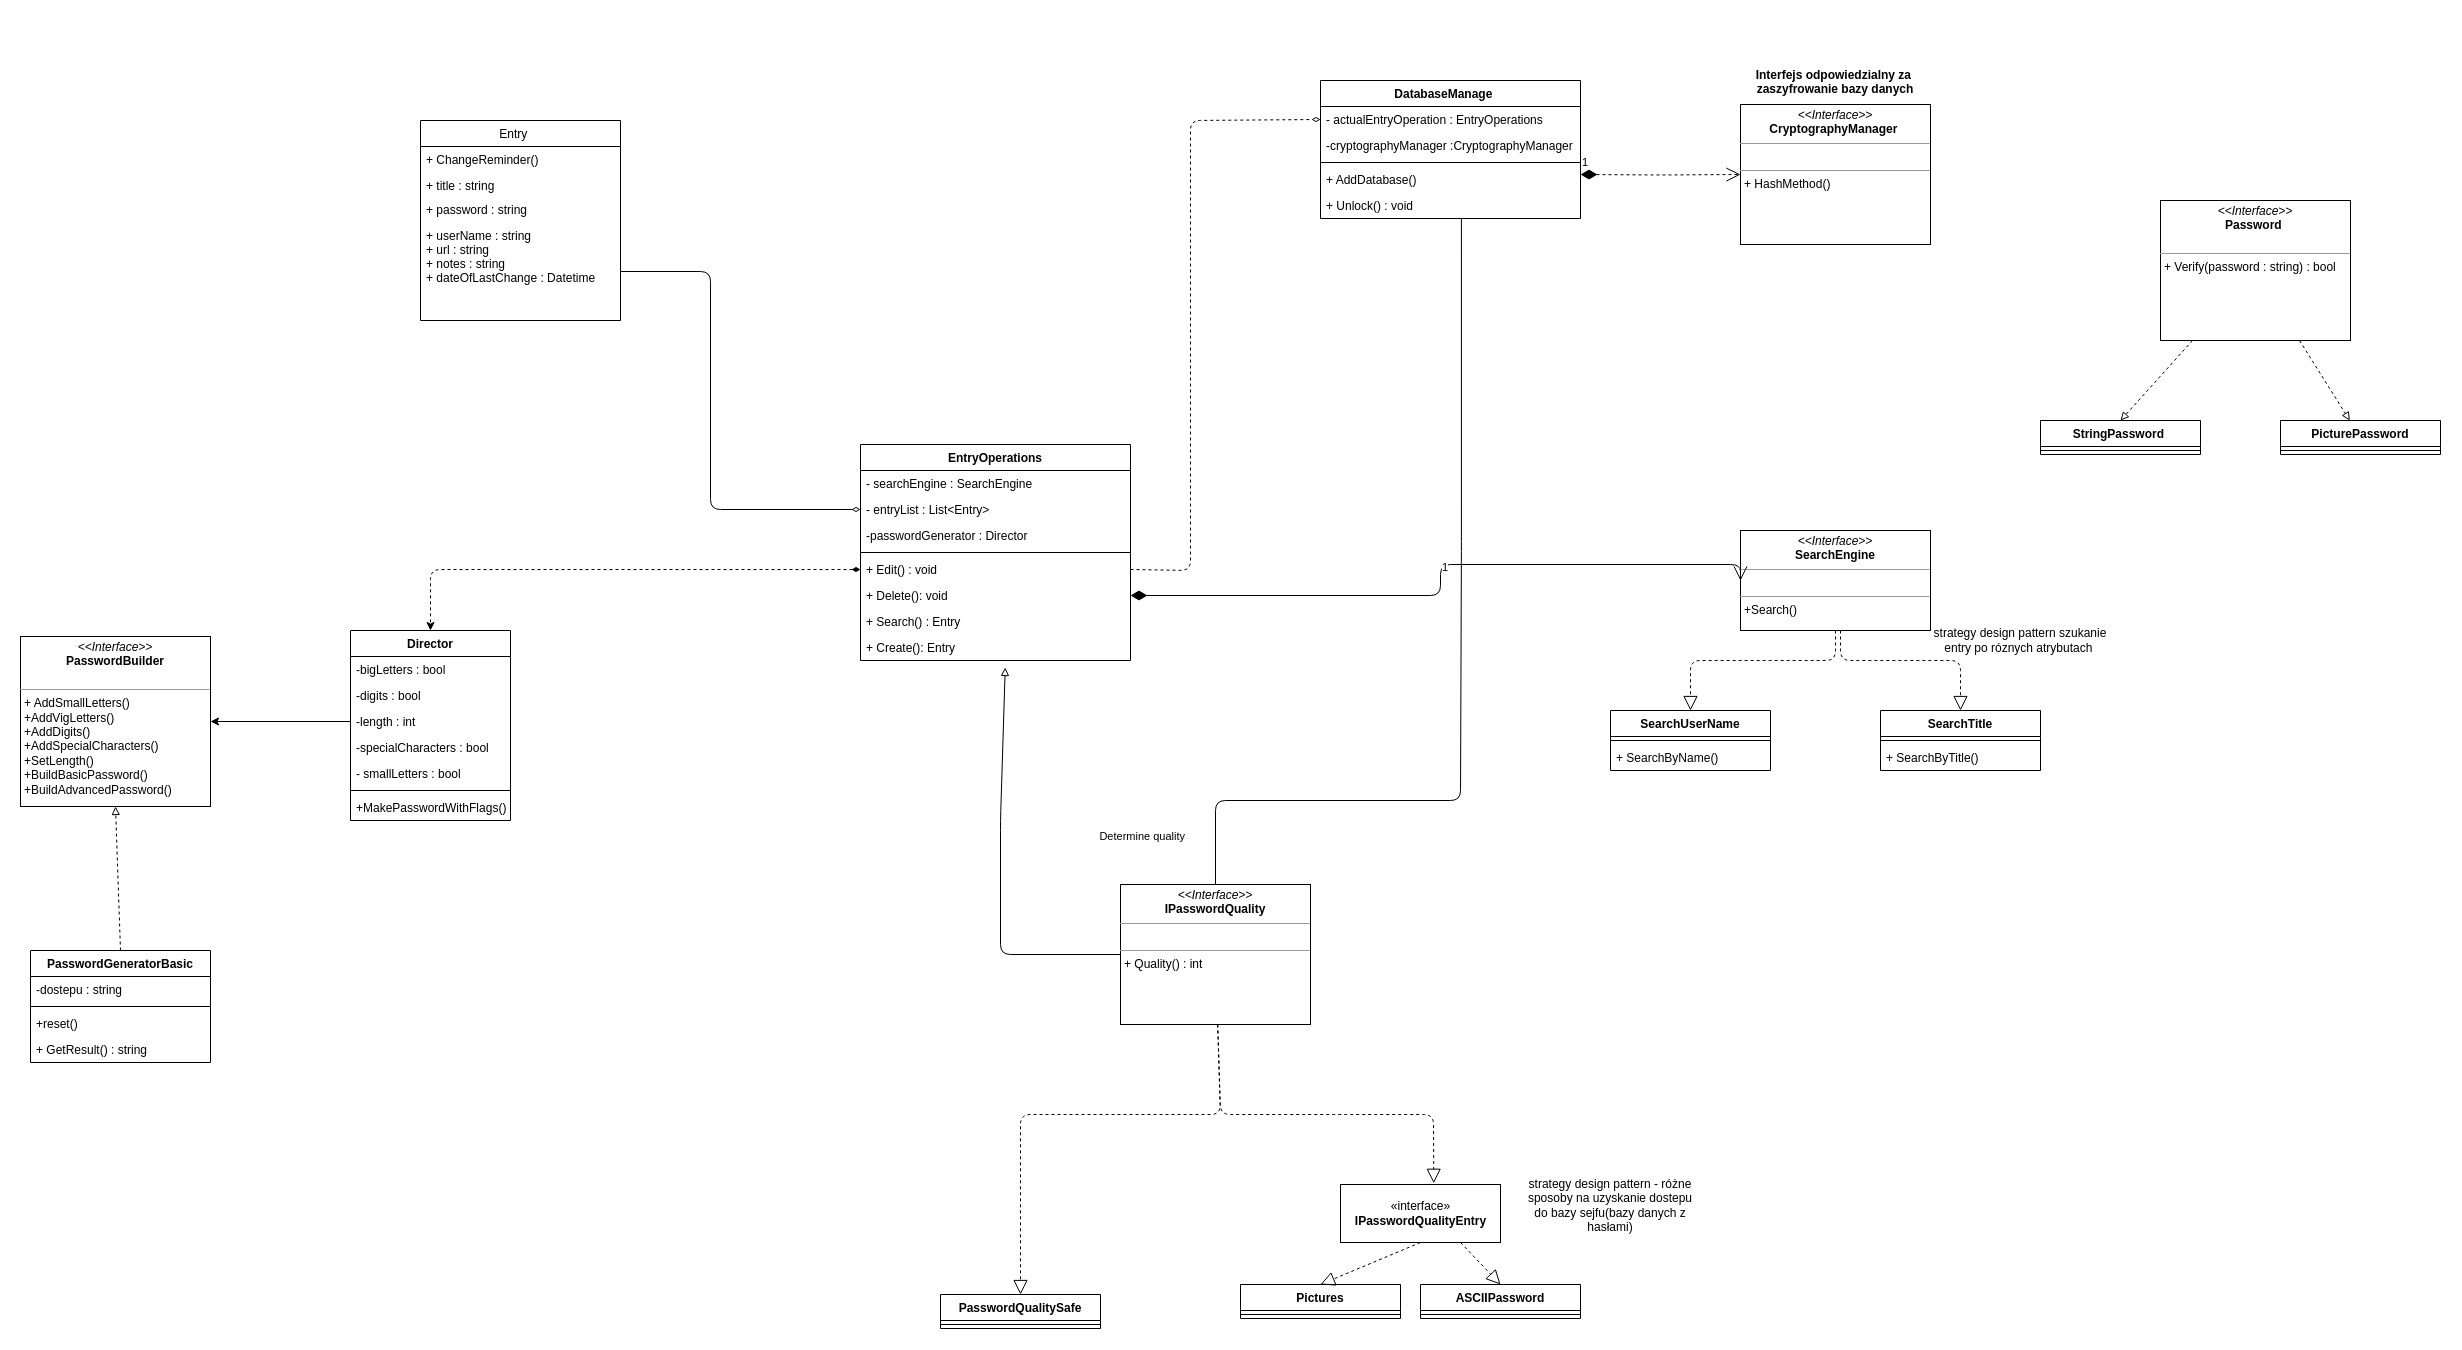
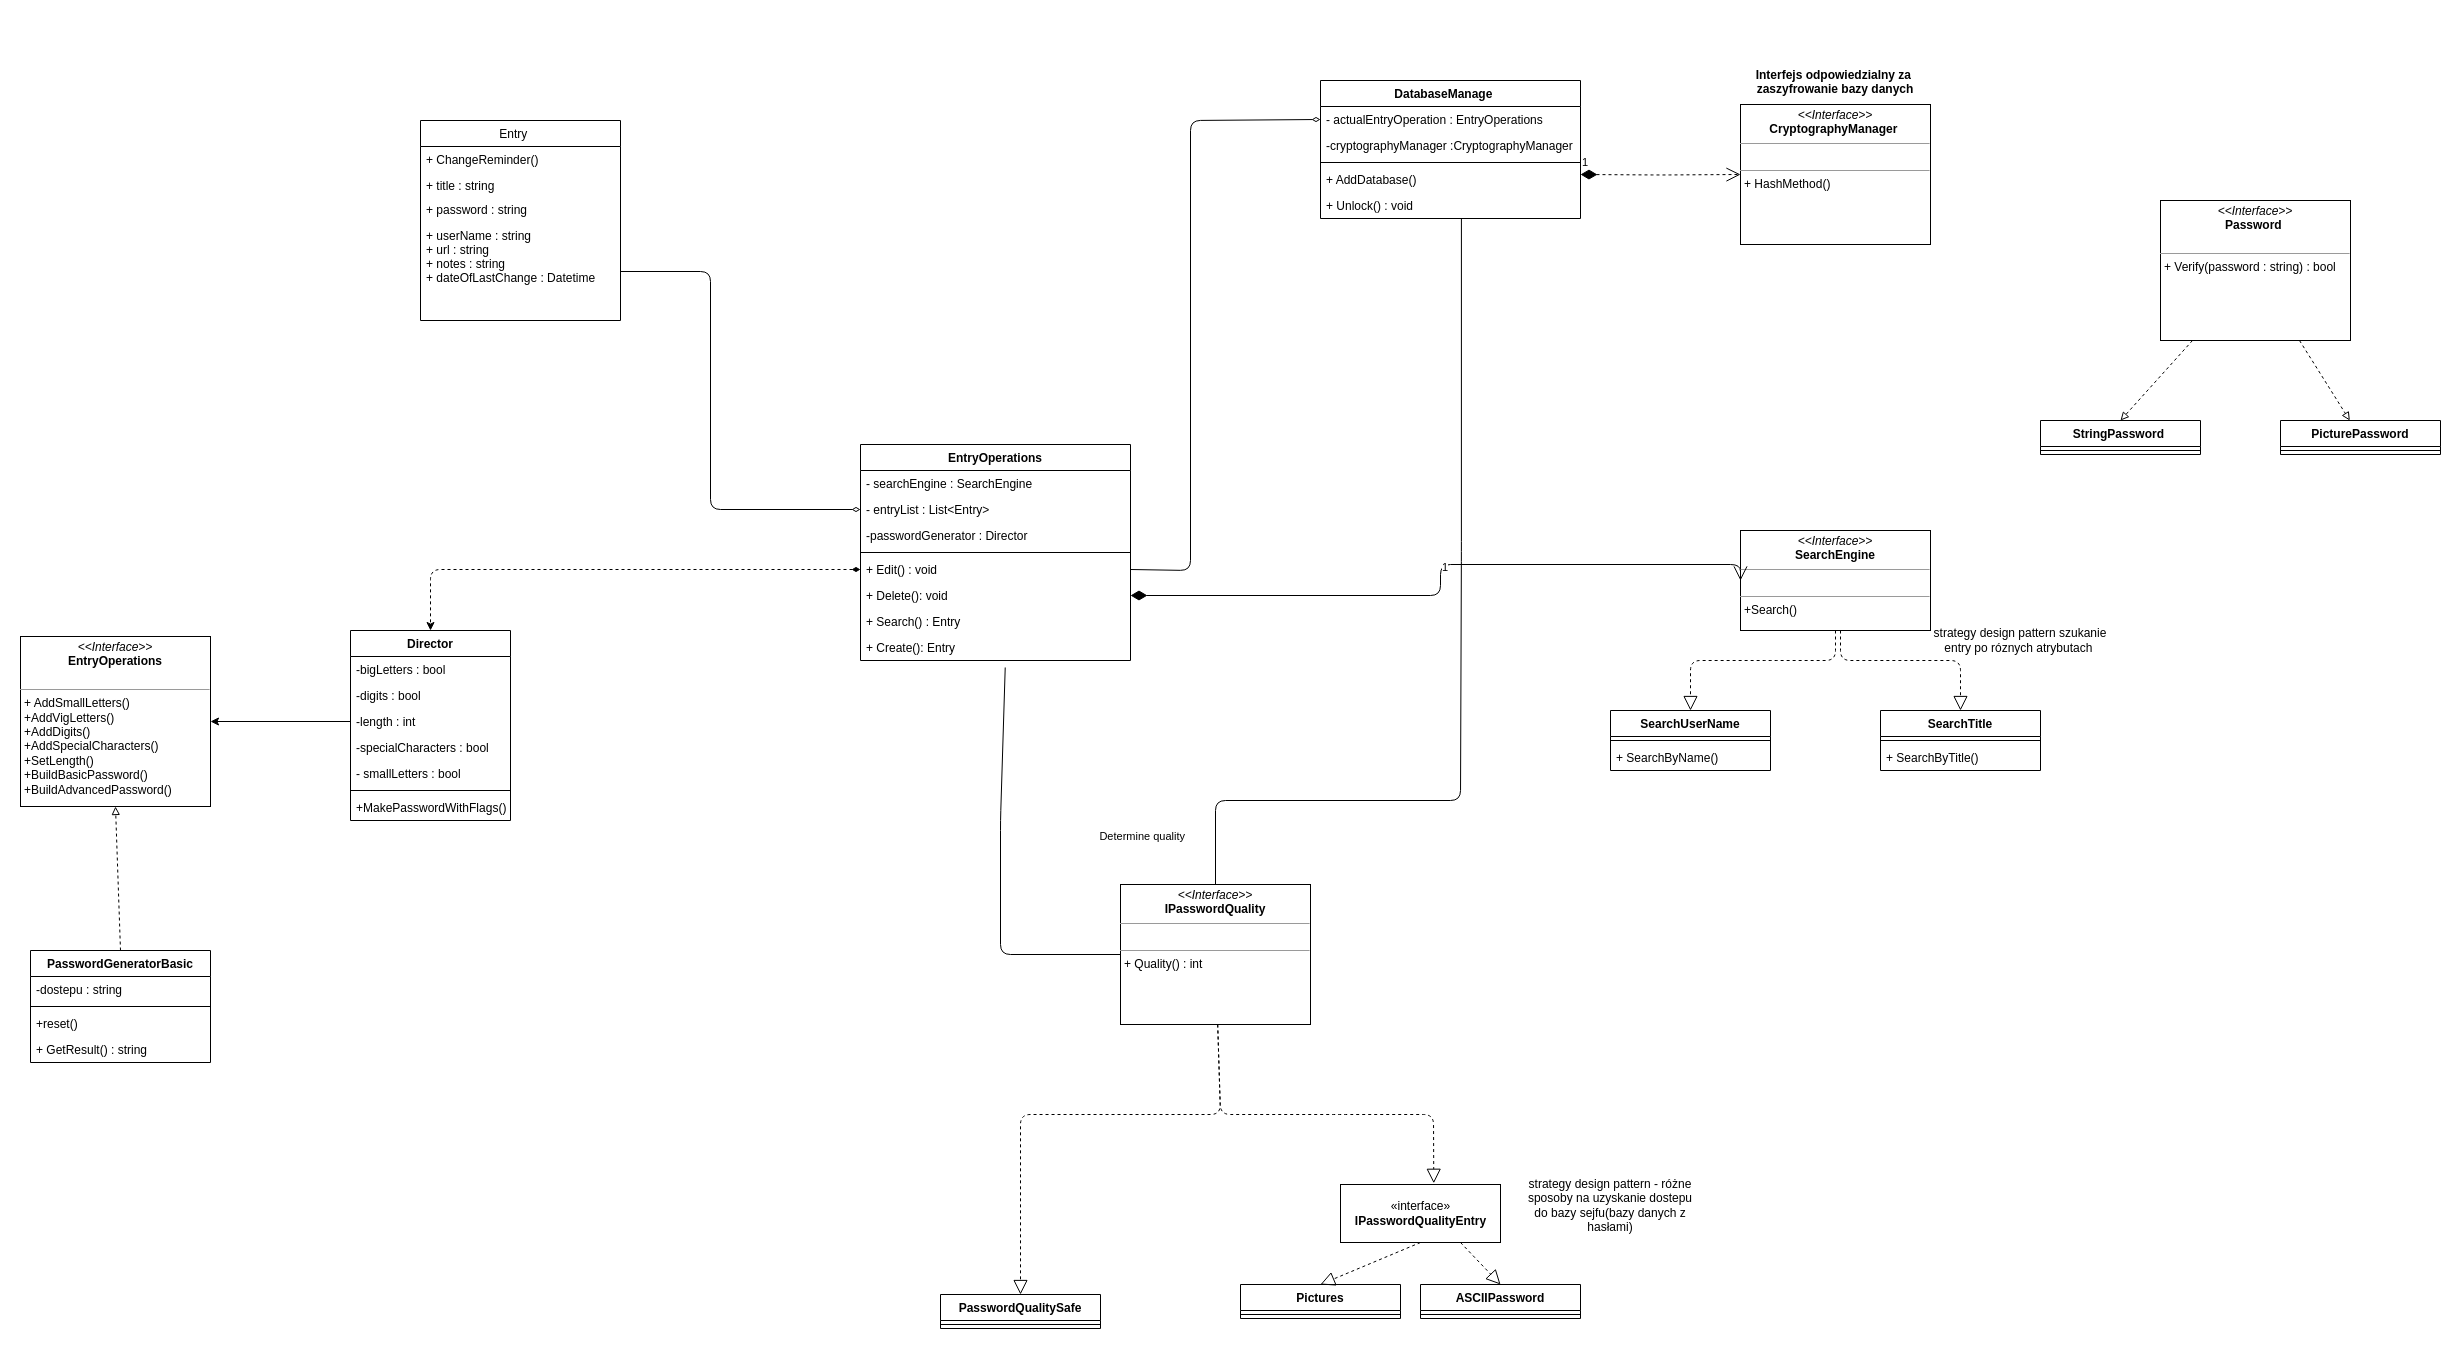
edge "+ Edit() : void" -> "- actualEntryOperation : EntryOperations": style dashed -> solid
edge "<<Interface>> IPasswordQuality + Quality() : int" -> "+ Create(): Entry": arrowhead block -> none
node "<<Interface>> PasswordBuilder + AddSmallLetters() +AddVigLetters() +AddDigits() +AddSpecialCharacters() +SetLength() +BuildBasicPassword() +BuildAdvancedPassword()": label "<<Interface>> PasswordBuilder + AddSmallLetters() +AddVigLetters() +AddDigits() +AddSpecialCharacters() +SetLength() +BuildBasicPassword() +BuildAdvancedPassword()" -> "<<Interface>> EntryOperations + AddSmallLetters() +AddVigLetters() +AddDigits() +AddSpecialCharacters() +SetLength() +BuildBasicPassword() +BuildAdvancedPassword()"
